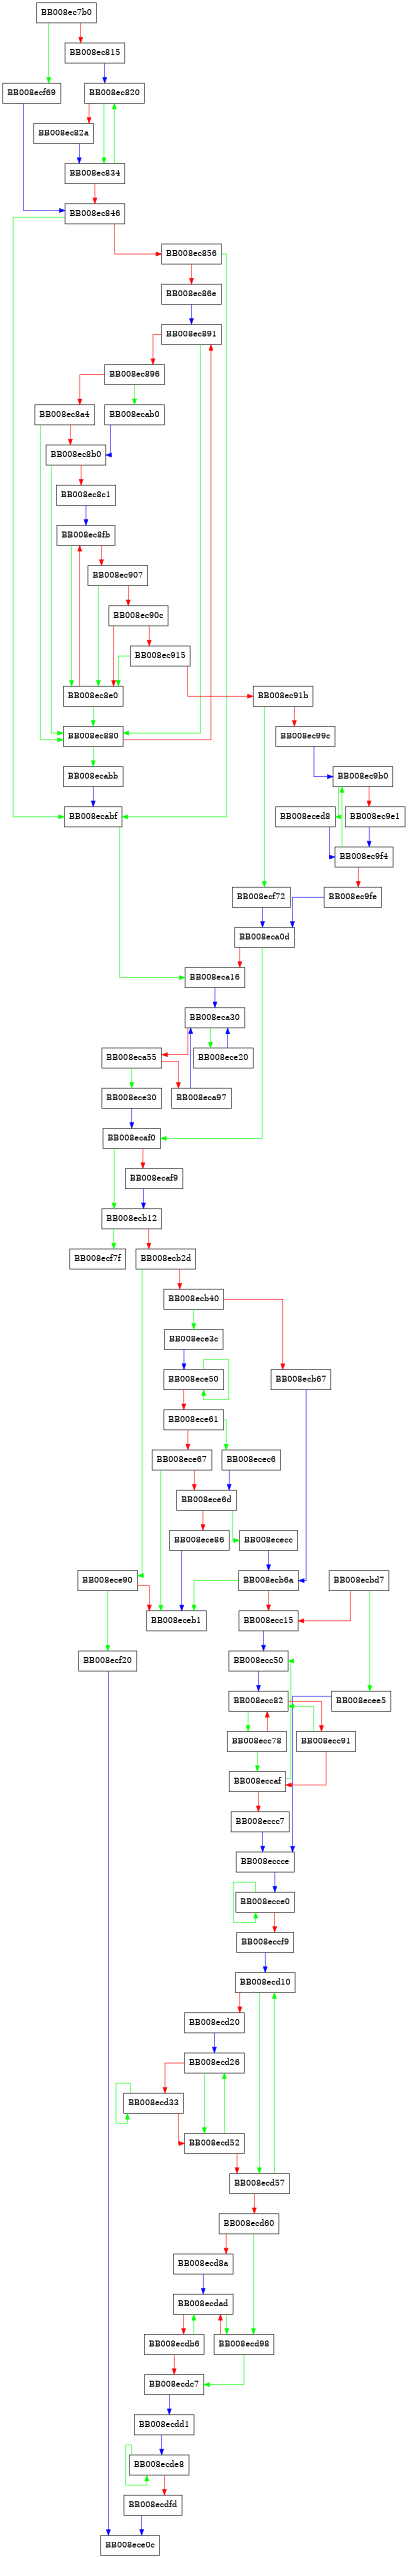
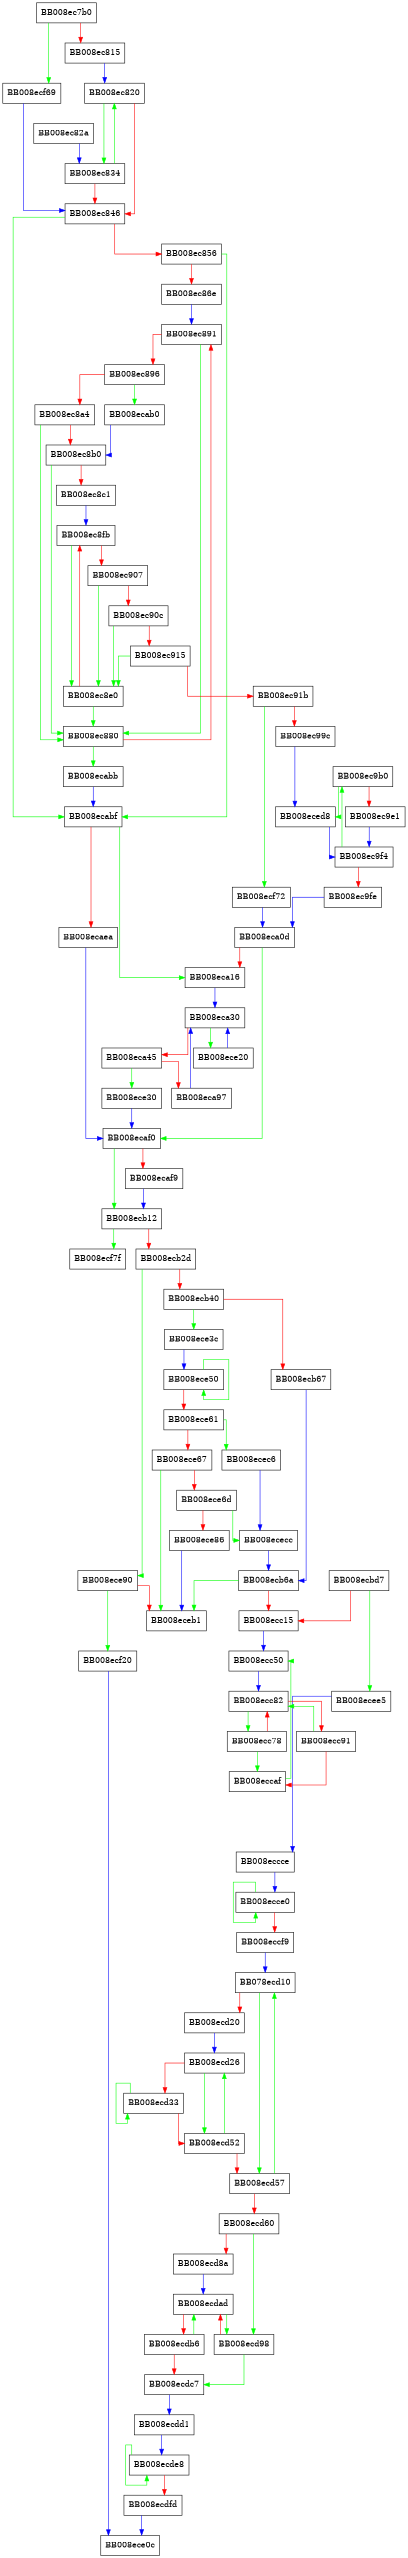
edge "BB008ec820" -> "BB008ec82a": now "BB008ec820" -> "BB008ec846"
edge "BB008ec90c" -> "BB008ec8e0": color red -> green
edge "BB008ec99c" -> "BB008ec9b0": now "BB008ec99c" -> "BB008eced8"
node "BB008ecaea": added
node "BB008eca55": label "BB008eca55" -> "BB008eca45"
edge "BB008ecec6" -> "BB008ece6d": now "BB008ecec6" -> "BB008ececc"
node "BB008eccc7": removed
node "BB008ecd10": label "BB008ecd10" -> "BB078ecd10"
